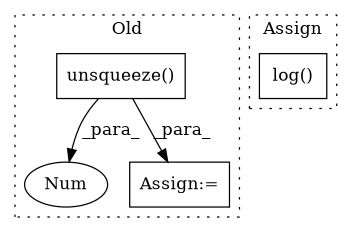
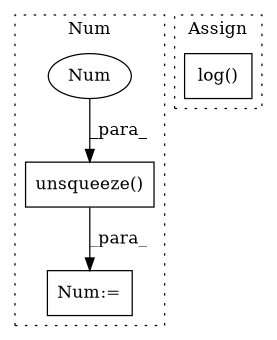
cluster "Old": label "Old" -> "Num"
edge "unsqueeze()" -> "Num": reversed
node "Assign:=": label "Assign:=" -> "Num:="
